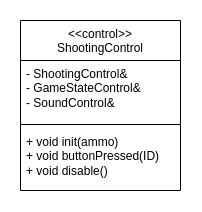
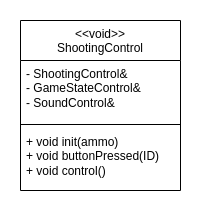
node "<<control>> ShootingControl": label "<<control>> ShootingControl" -> "<<void>> ShootingControl"
node "+ void init(ammo) + void buttonPressed(ID) + void disable()": label "+ void init(ammo) + void buttonPressed(ID) + void disable()" -> "+ void init(ammo) + void buttonPressed(ID) + void control()"
